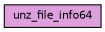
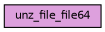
node "unz_file_info64": label "unz_file_info64" -> "unz_file_file64"
